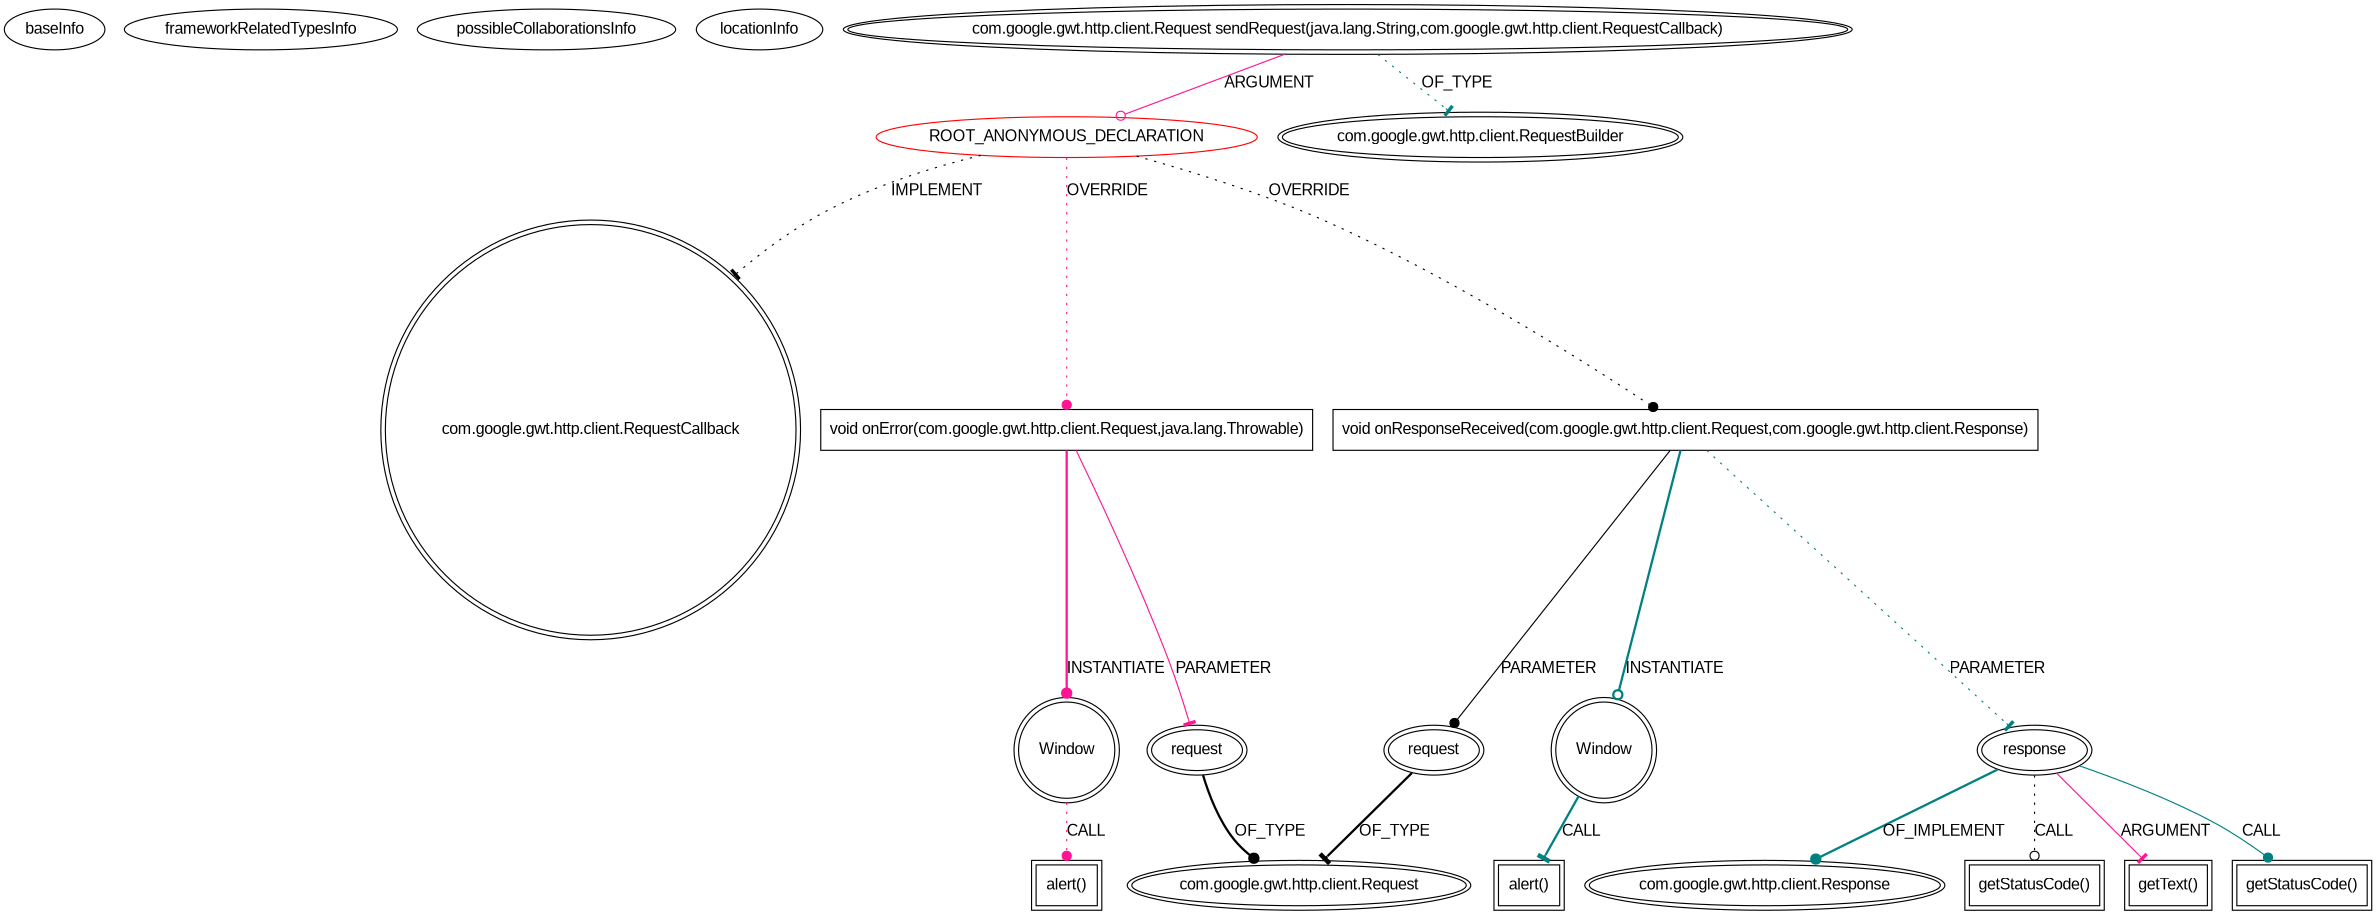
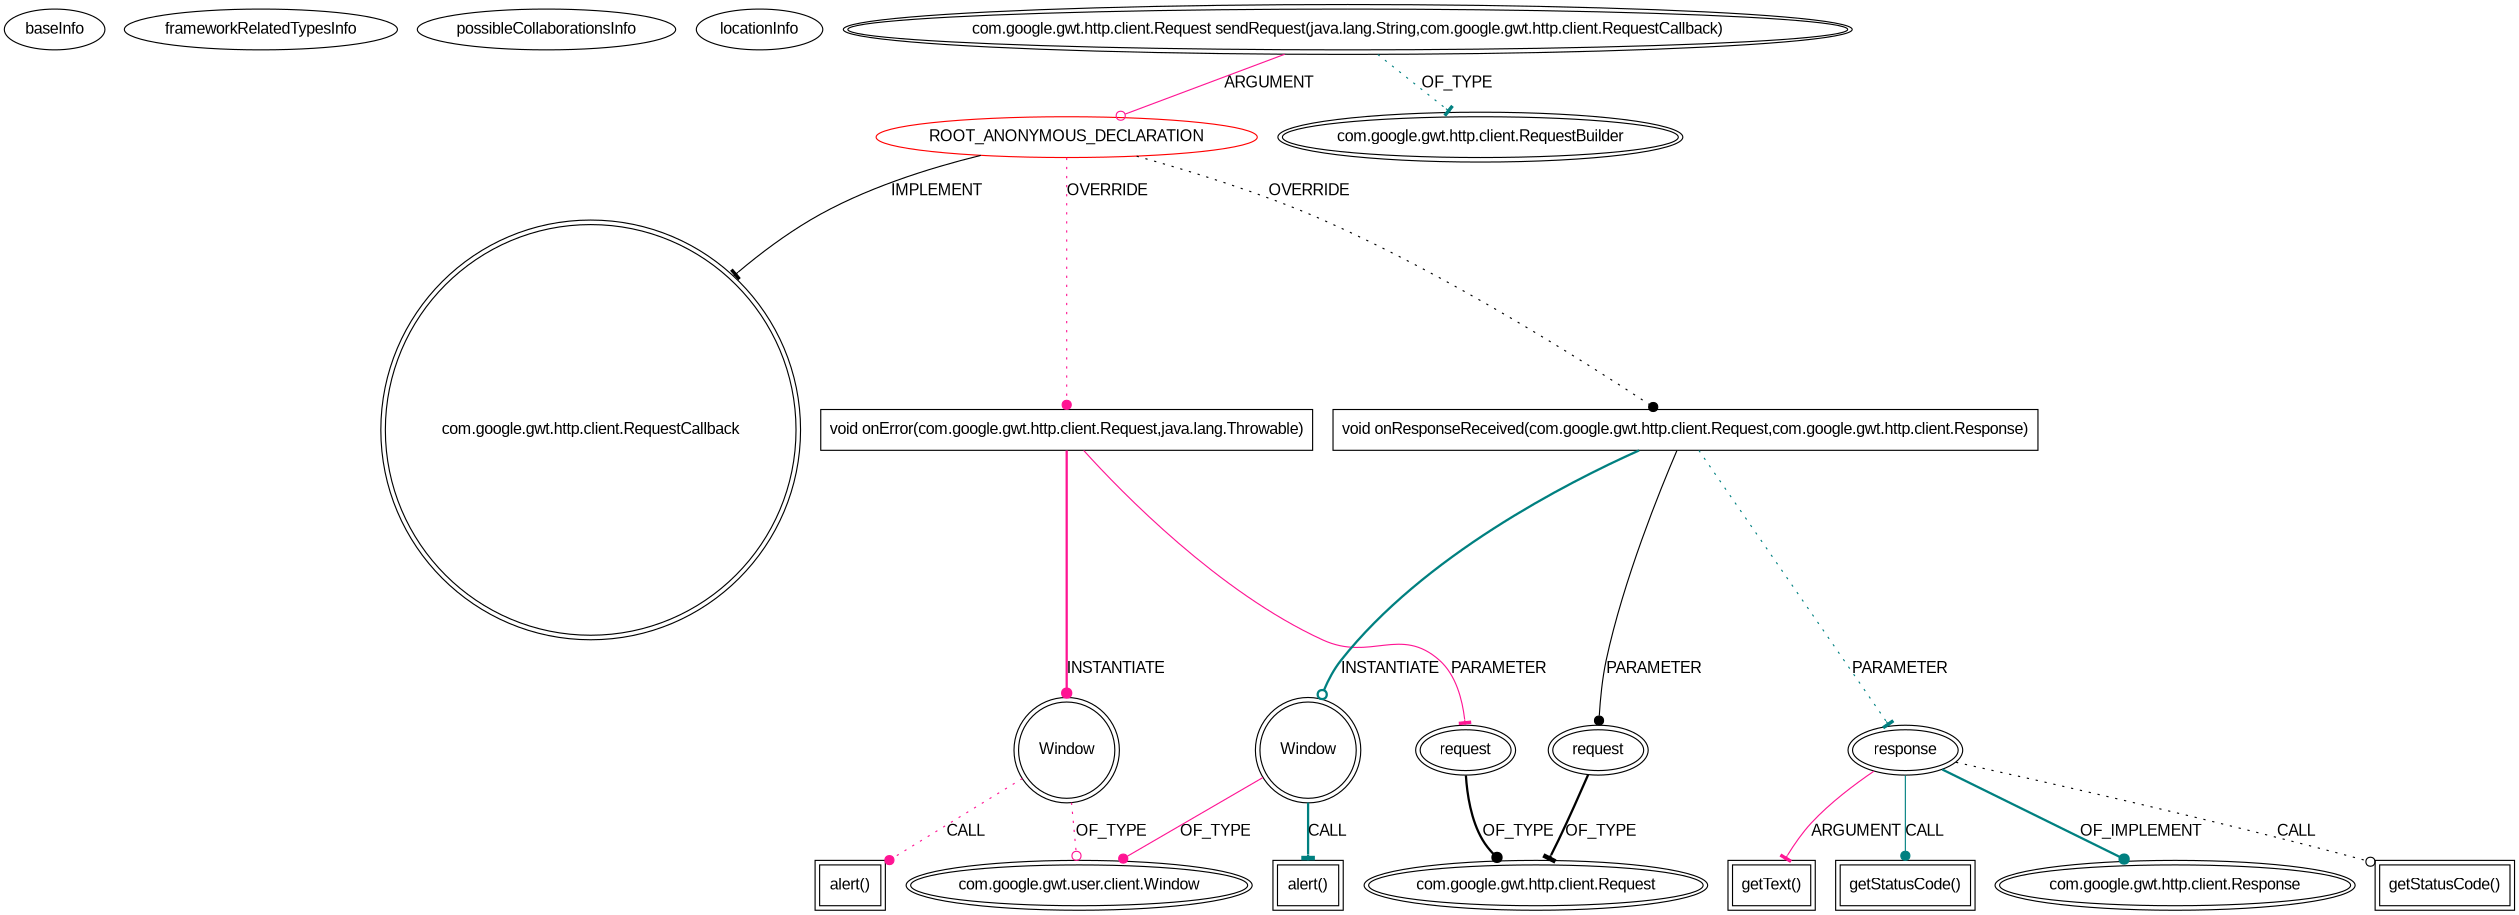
edge "ROOT_ANONYMOUS_DECLARATION" -> "com.google.gwt.http.client.RequestCallback": style dotted -> solid
node "com.google.gwt.user.client.Window": added
